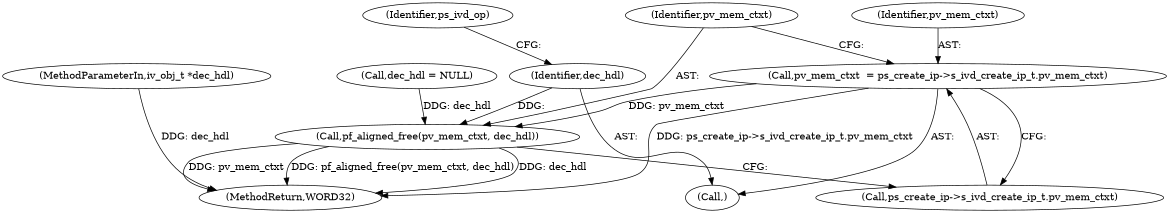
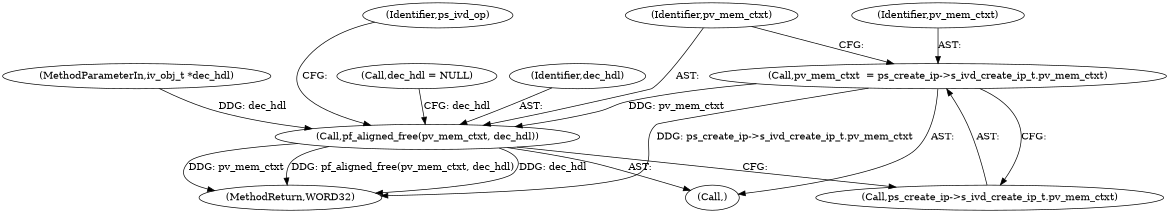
edge "(Identifier,ps_ivd_op)" -> "(Identifier,dec_hdl)": now "(Identifier,ps_ivd_op)" -> "(Call,pf_aligned_free(pv_mem_ctxt, dec_hdl))"
edge "(Call,dec_hdl = NULL)" -> "(Call,pf_aligned_free(pv_mem_ctxt, dec_hdl))": label "DDG: dec_hdl" -> "CFG: dec_hdl"
edge "(Identifier,dec_hdl)" -> "(Call,pf_aligned_free(pv_mem_ctxt, dec_hdl))": label "DDG: " -> "AST: "
edge "(MethodParameterIn,iv_obj_t *dec_hdl)" -> "(MethodReturn,WORD32)": now "(MethodParameterIn,iv_obj_t *dec_hdl)" -> "(Call,pf_aligned_free(pv_mem_ctxt, dec_hdl))"
edge "(Identifier,dec_hdl)" -> "(Call,)": now "(Call,pf_aligned_free(pv_mem_ctxt, dec_hdl))" -> "(Call,)"
